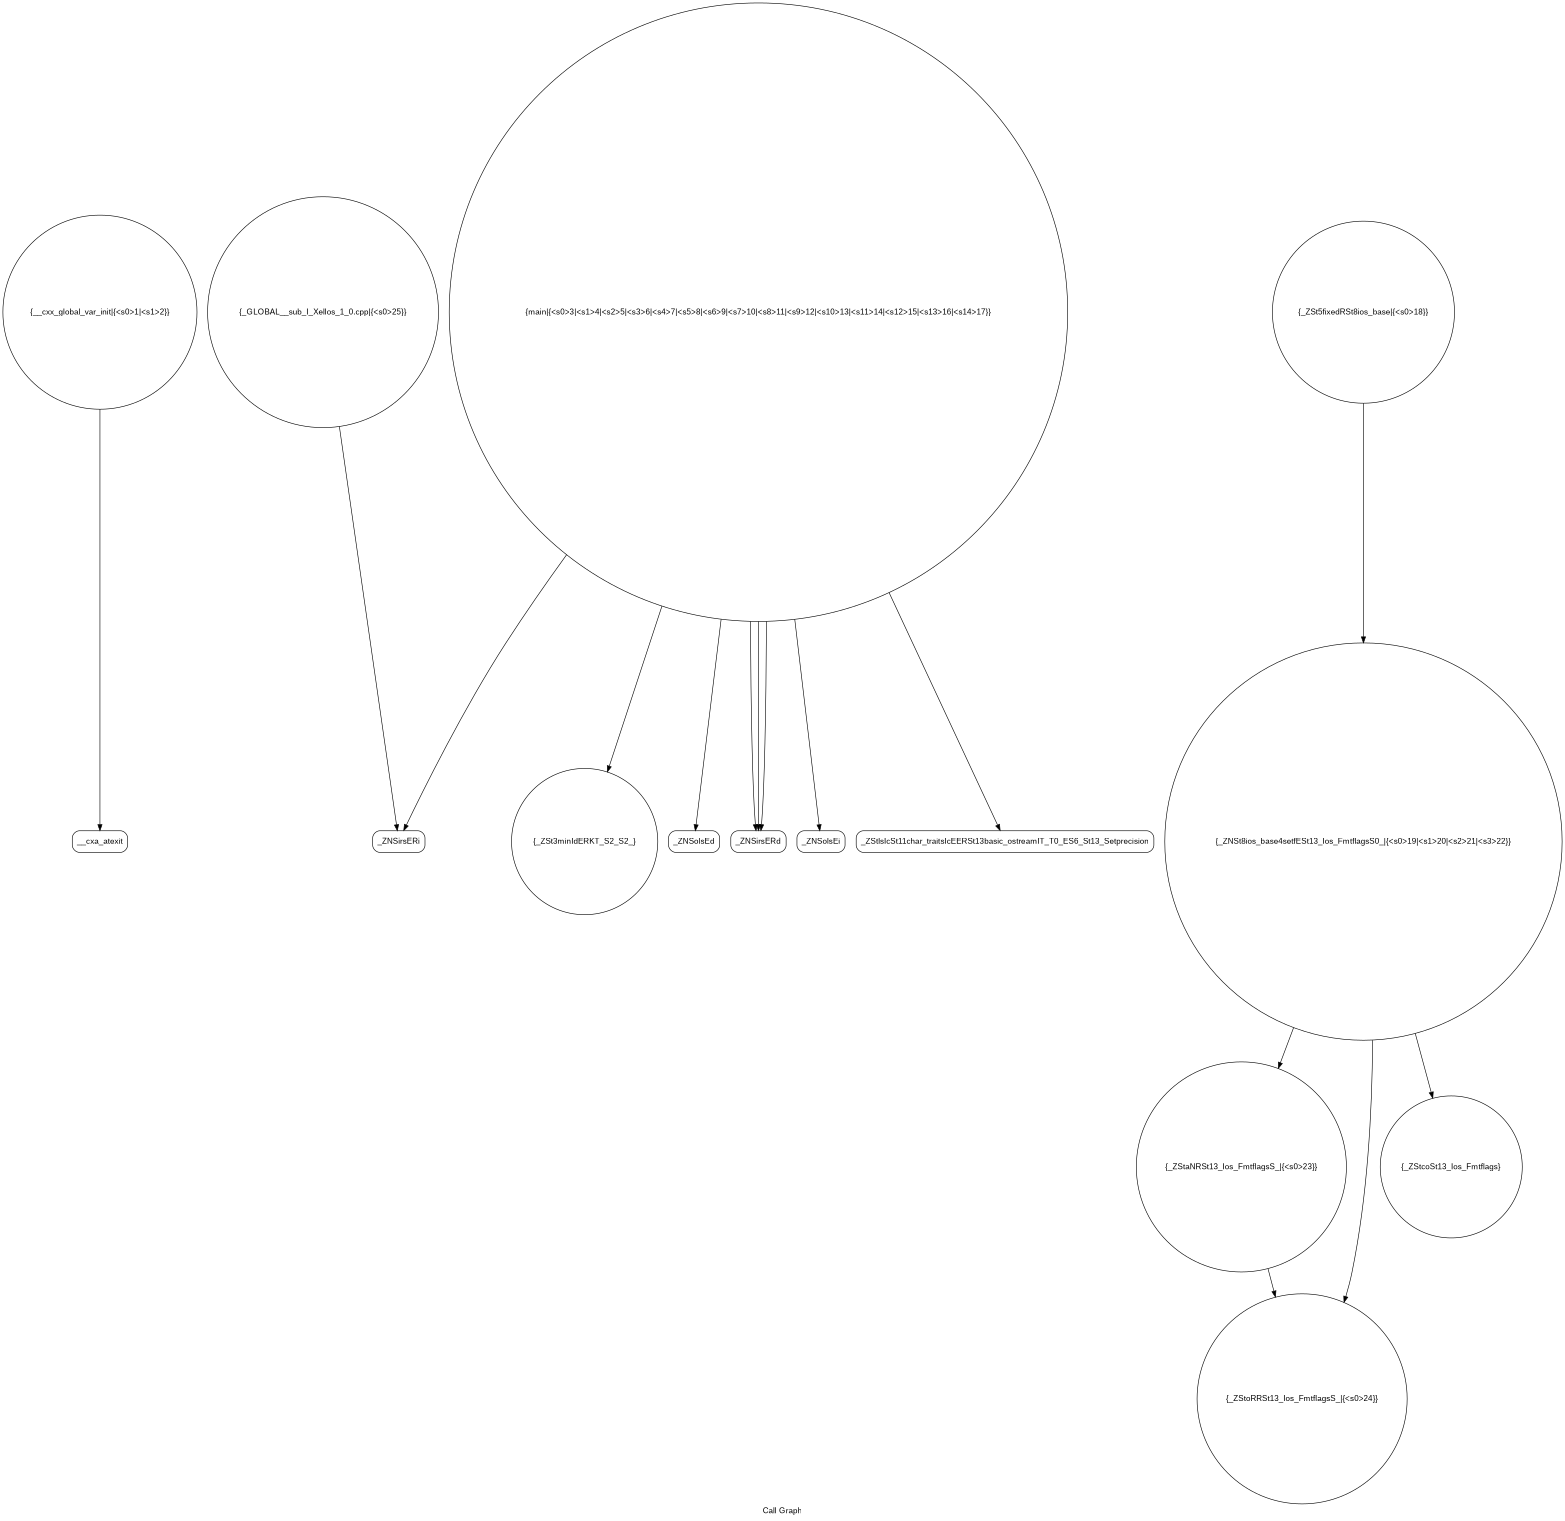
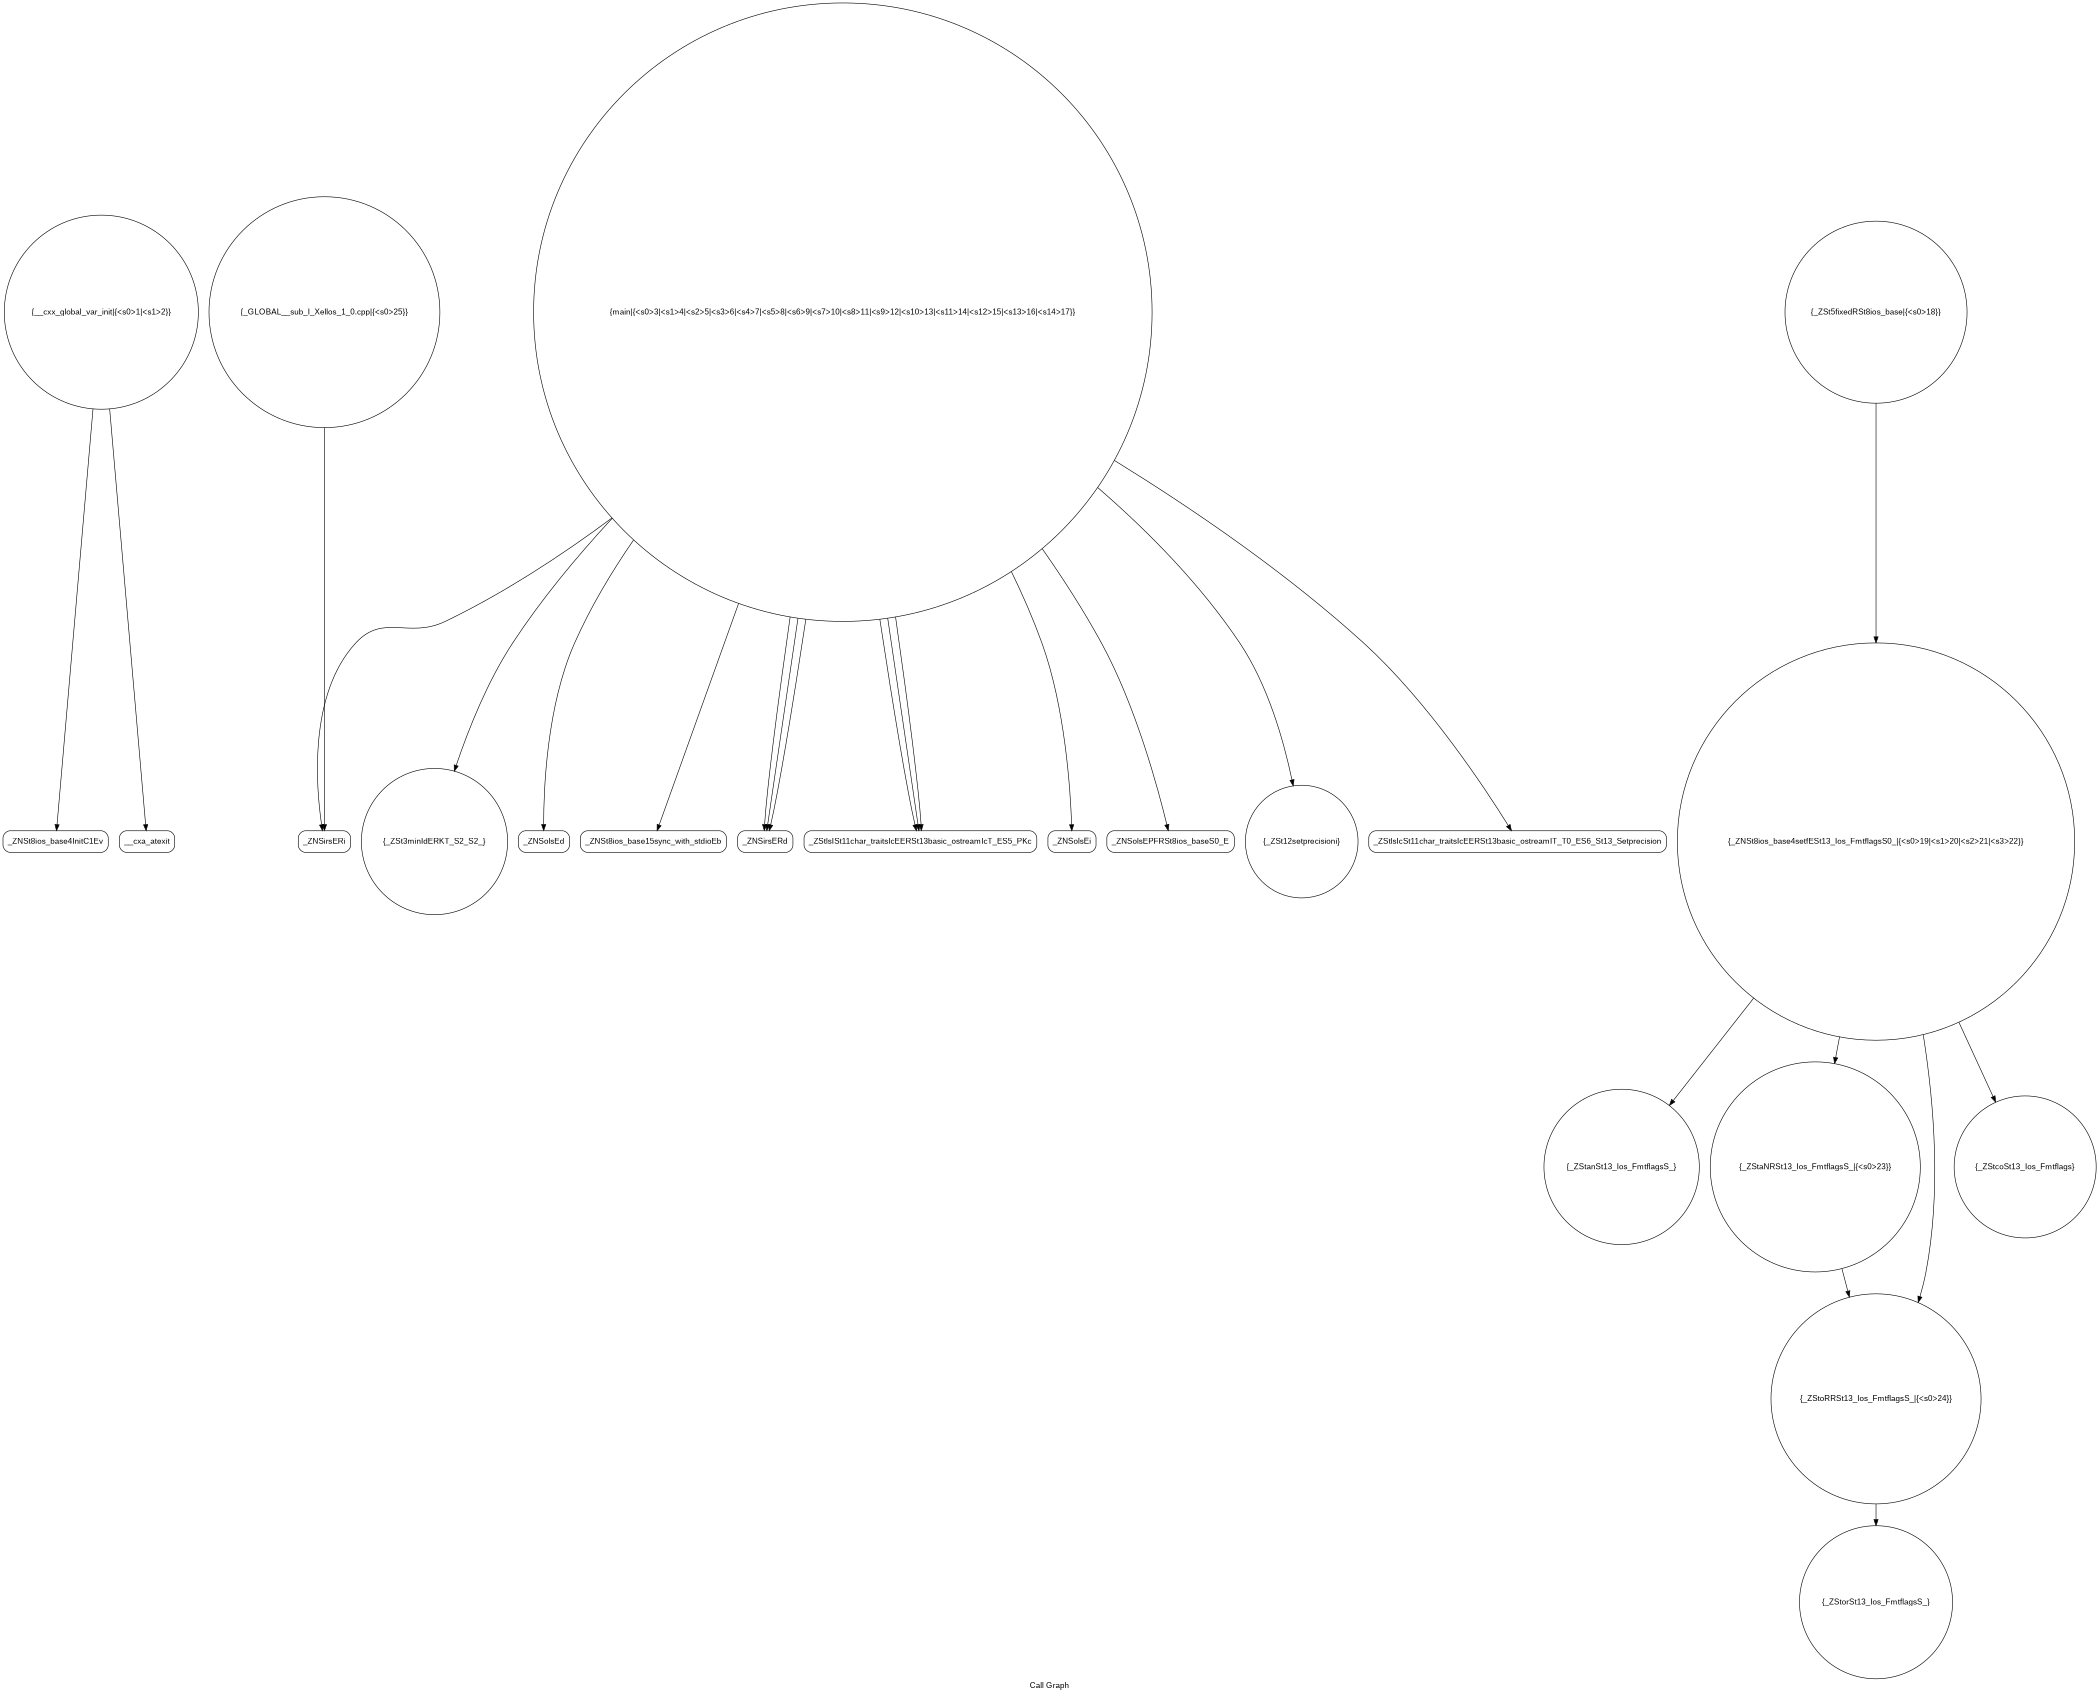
node "_ZNSt8ios_base4InitC1Ev": added
node "_ZNSt8ios_base15sync_with_stdioEb": added
node "_ZStlsISt11char_traitsIcEERSt13basic_ostreamIcT_ES5_PKc": added
node "_ZNSolsEPFRSt8ios_baseS0_E": added
node "{_ZSt12setprecisioni}": added
node "{_ZStanSt13_Ios_FmtflagsS_}": added
node "{_ZStorSt13_Ios_FmtflagsS_}": added
